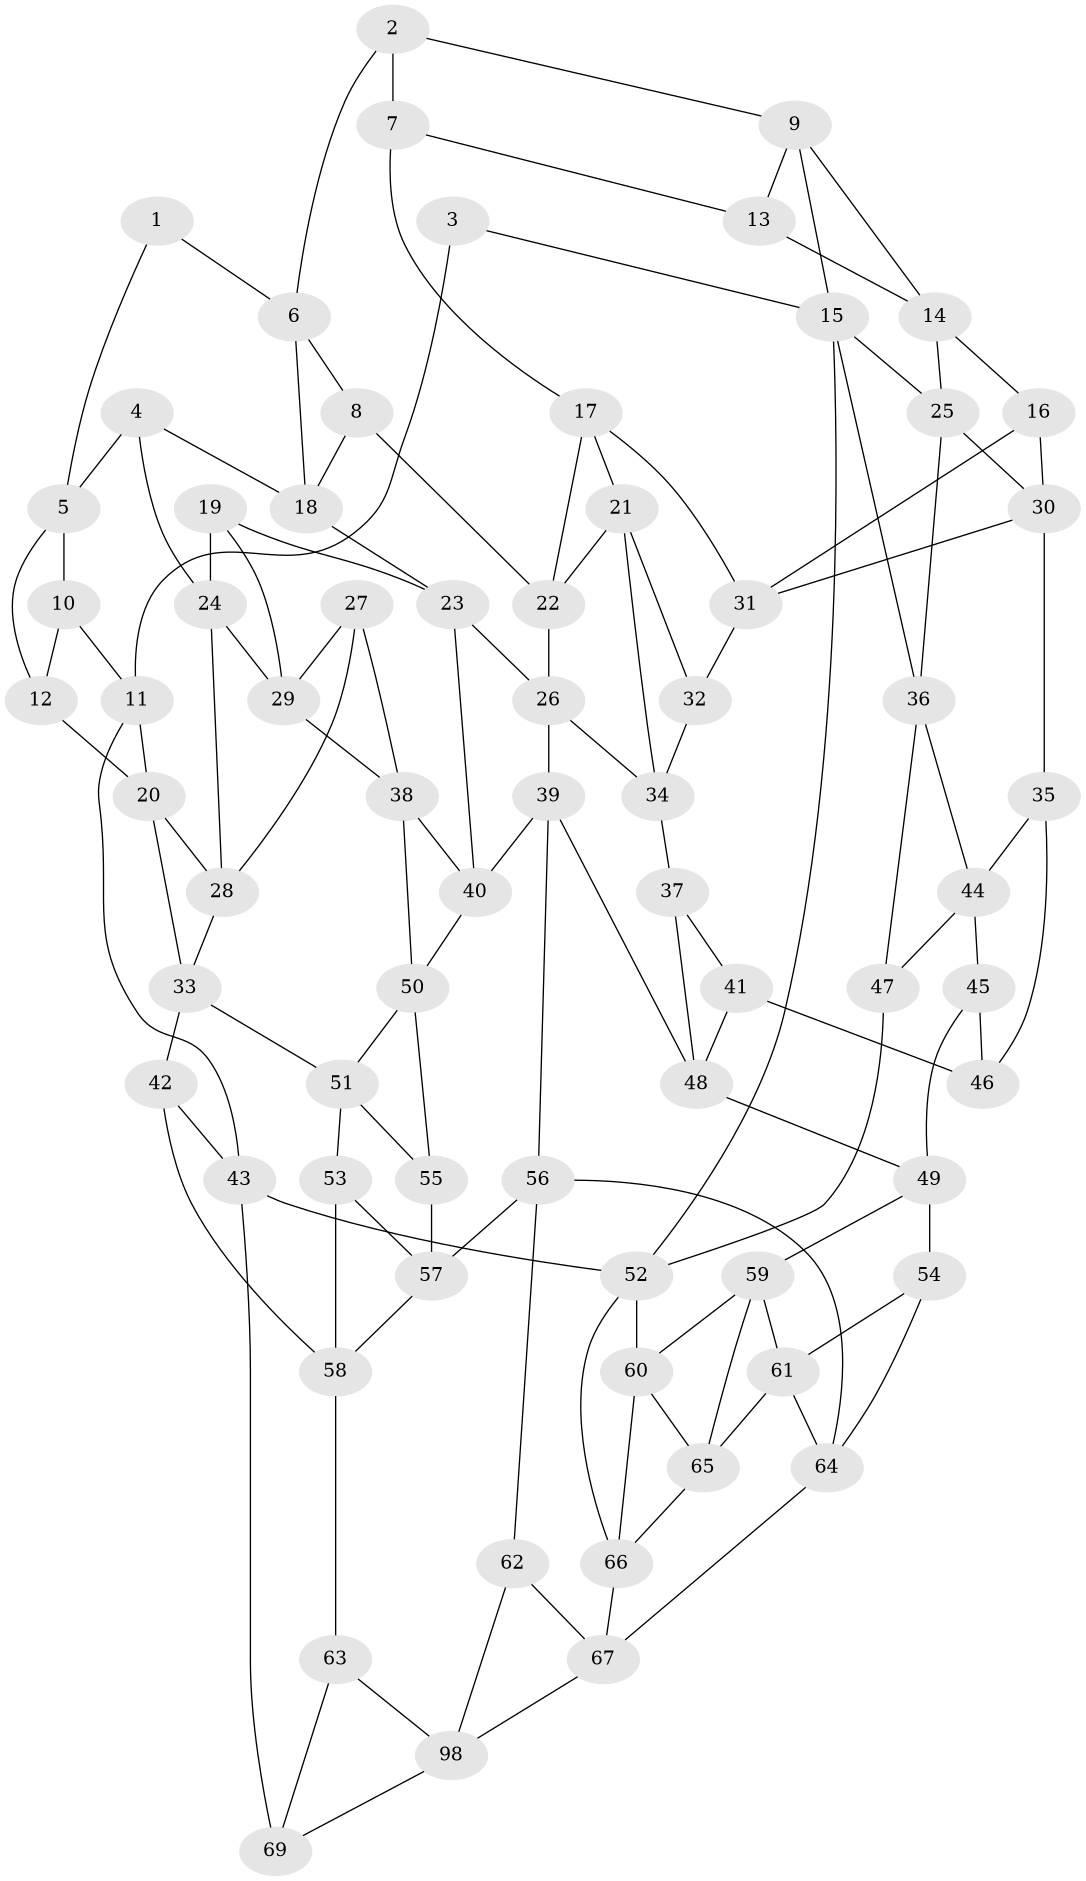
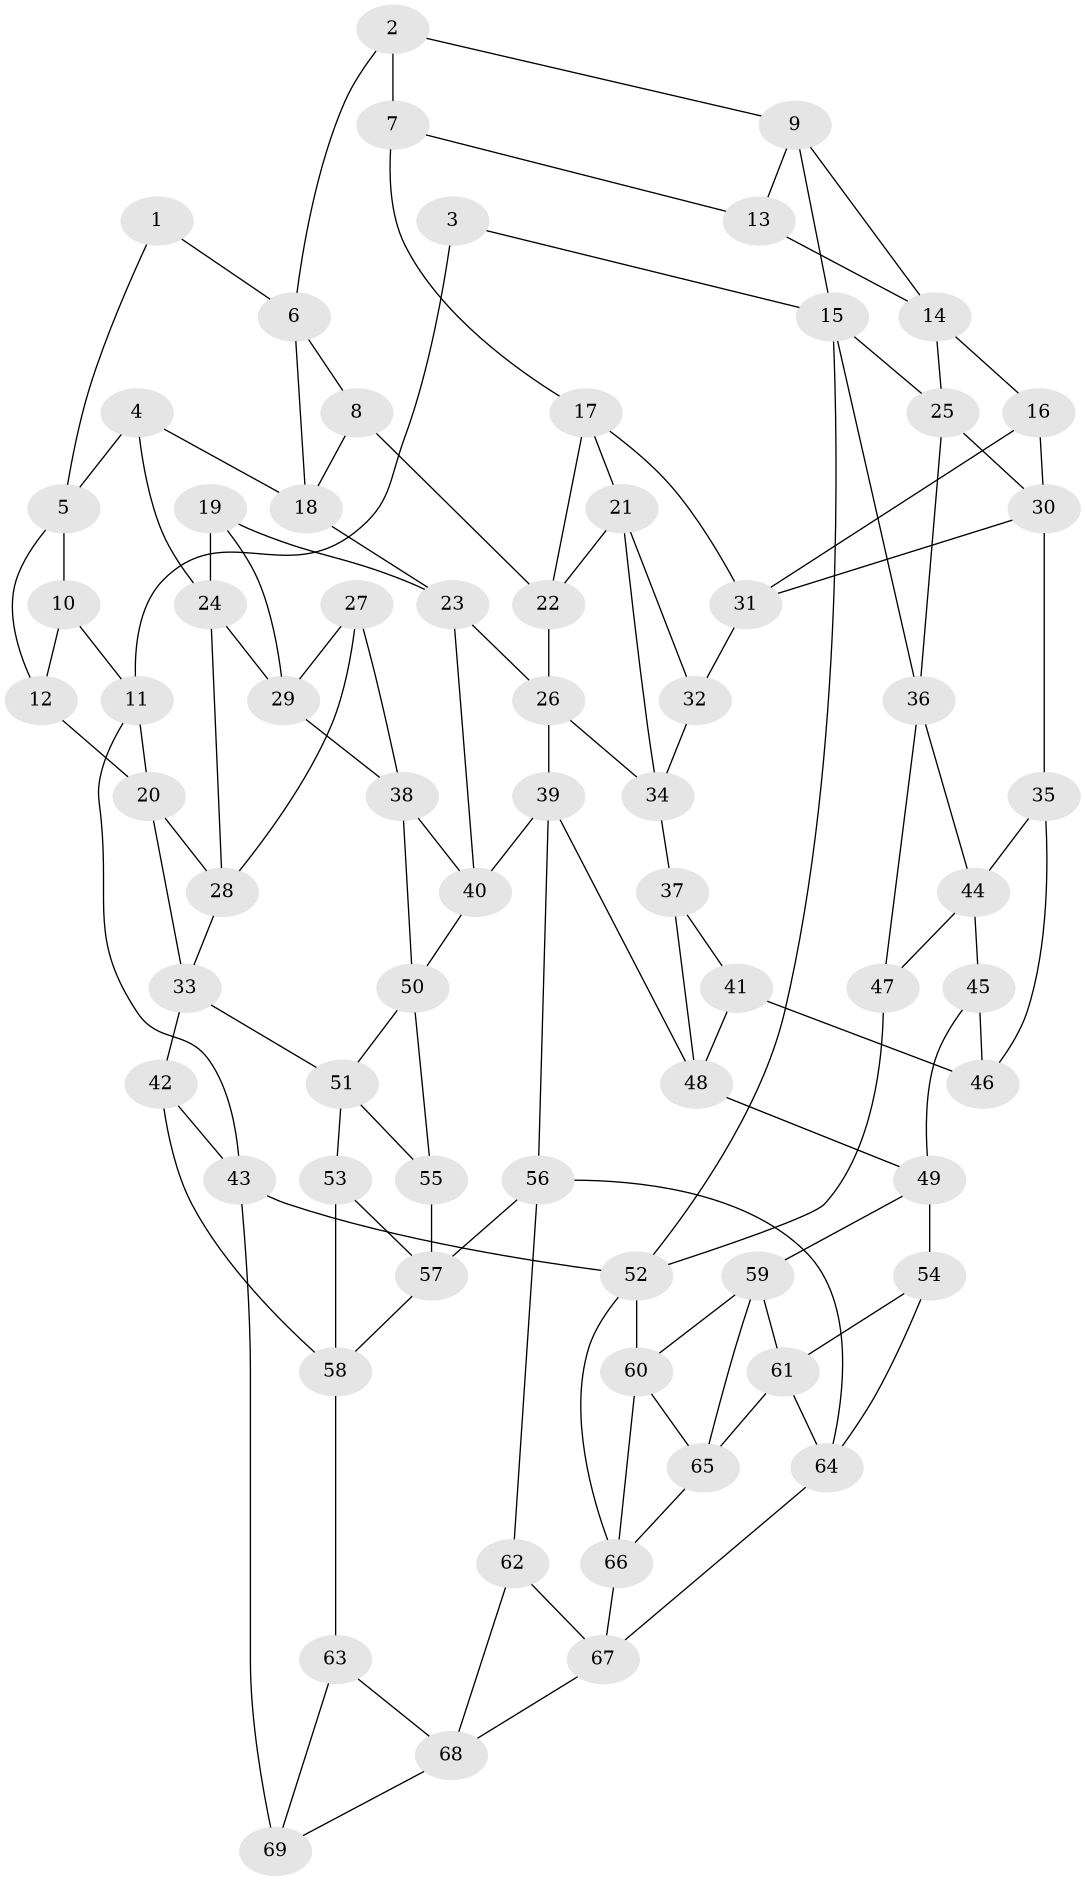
node "98": label "98" -> "68"
